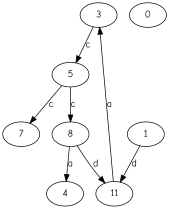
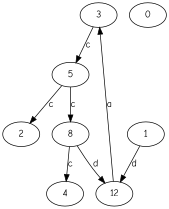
node "7": label "7" -> "2"
edge "8" -> "4": label "a" -> "c"
node "11": label "11" -> "12"
